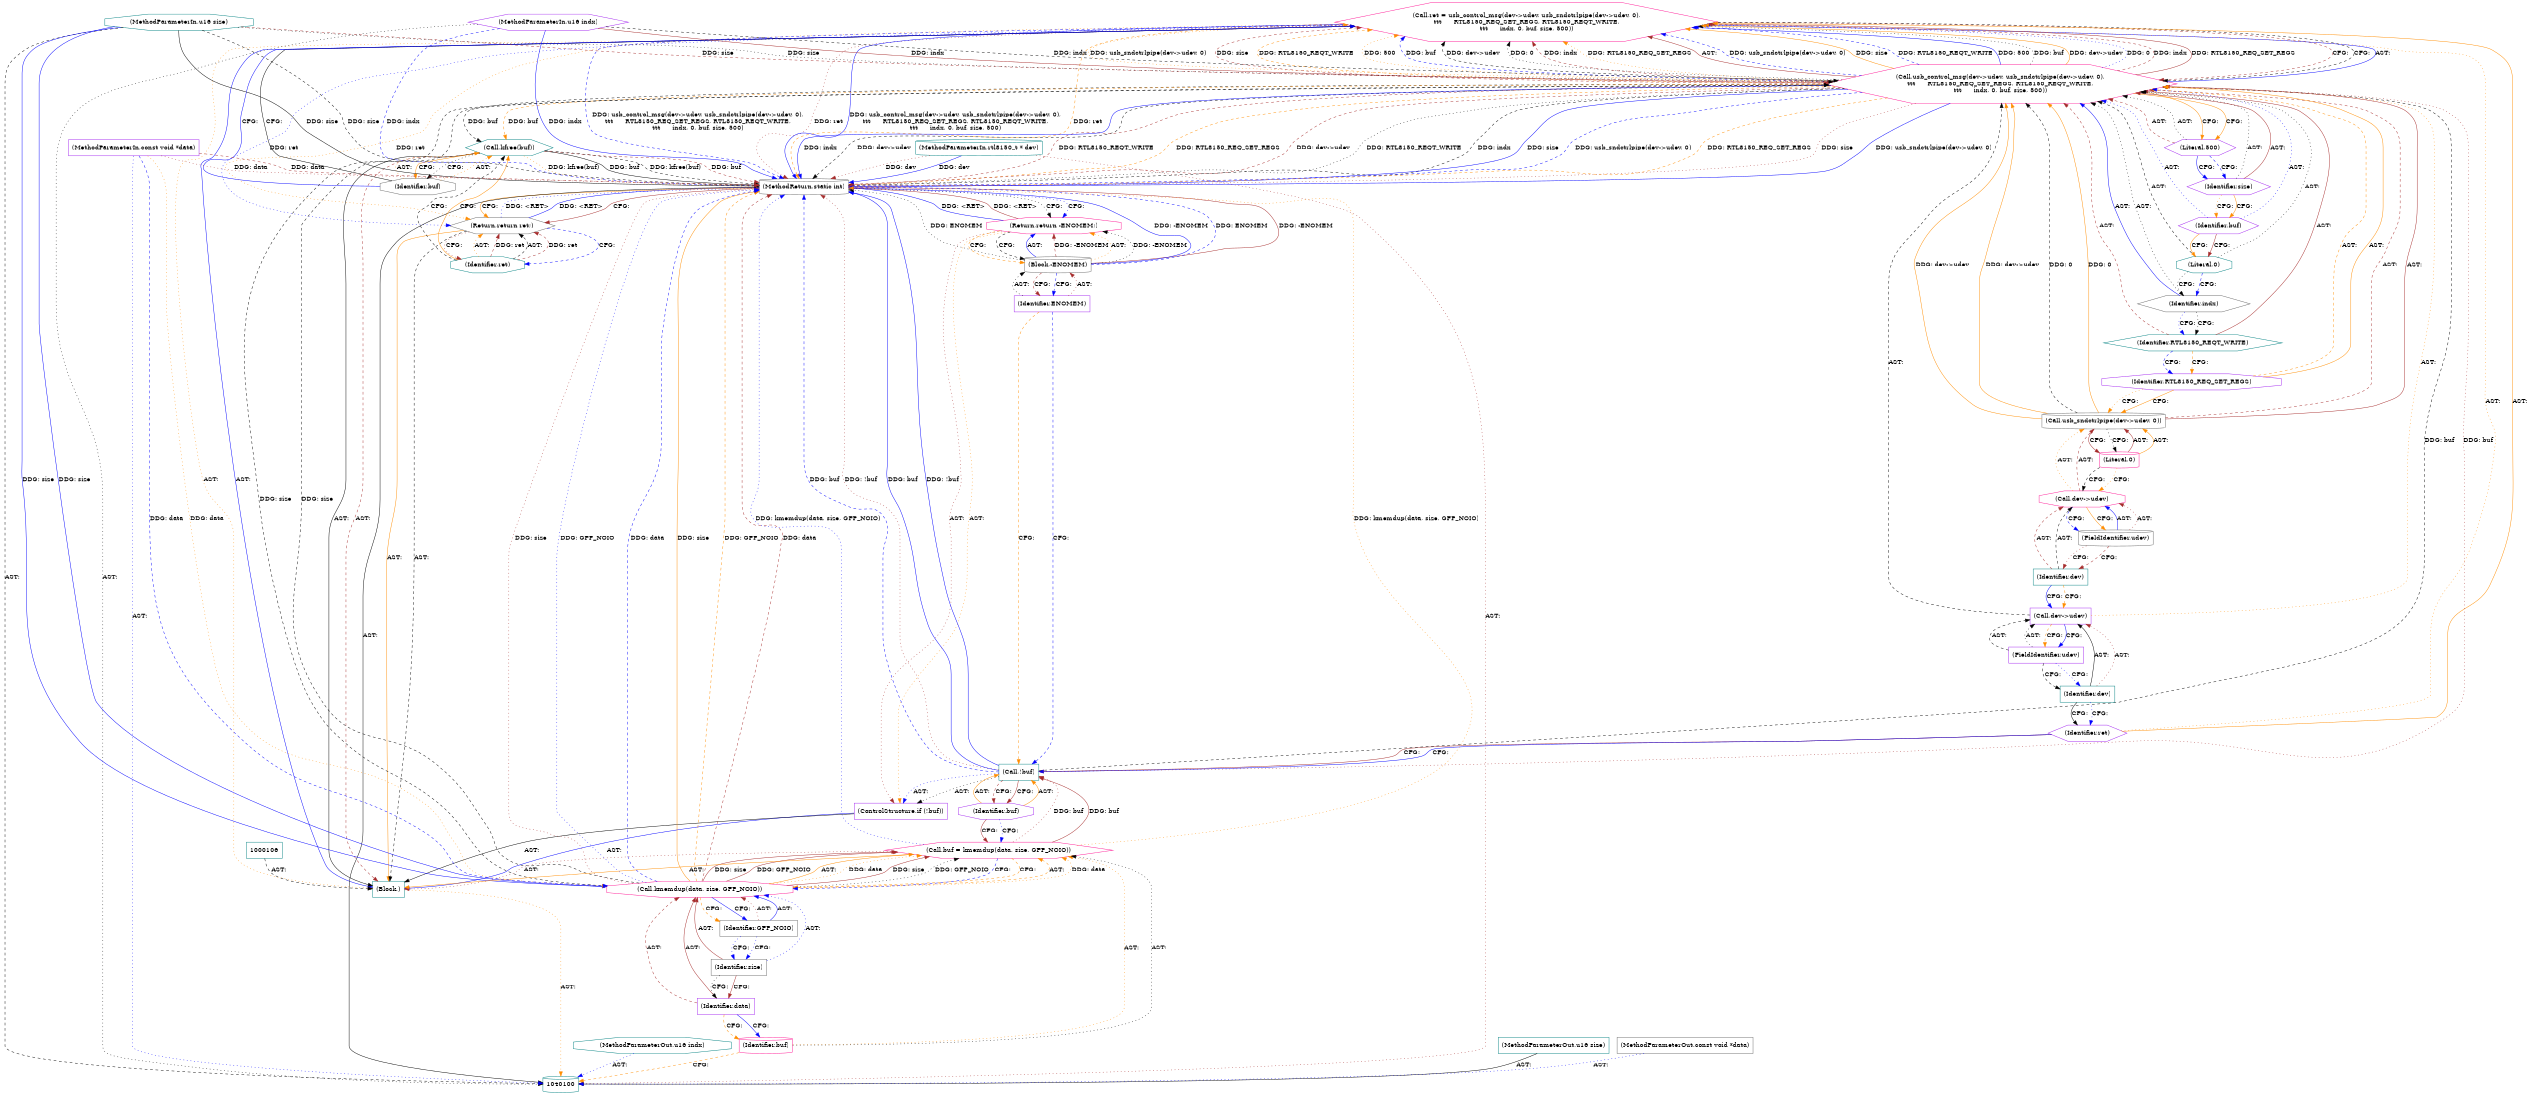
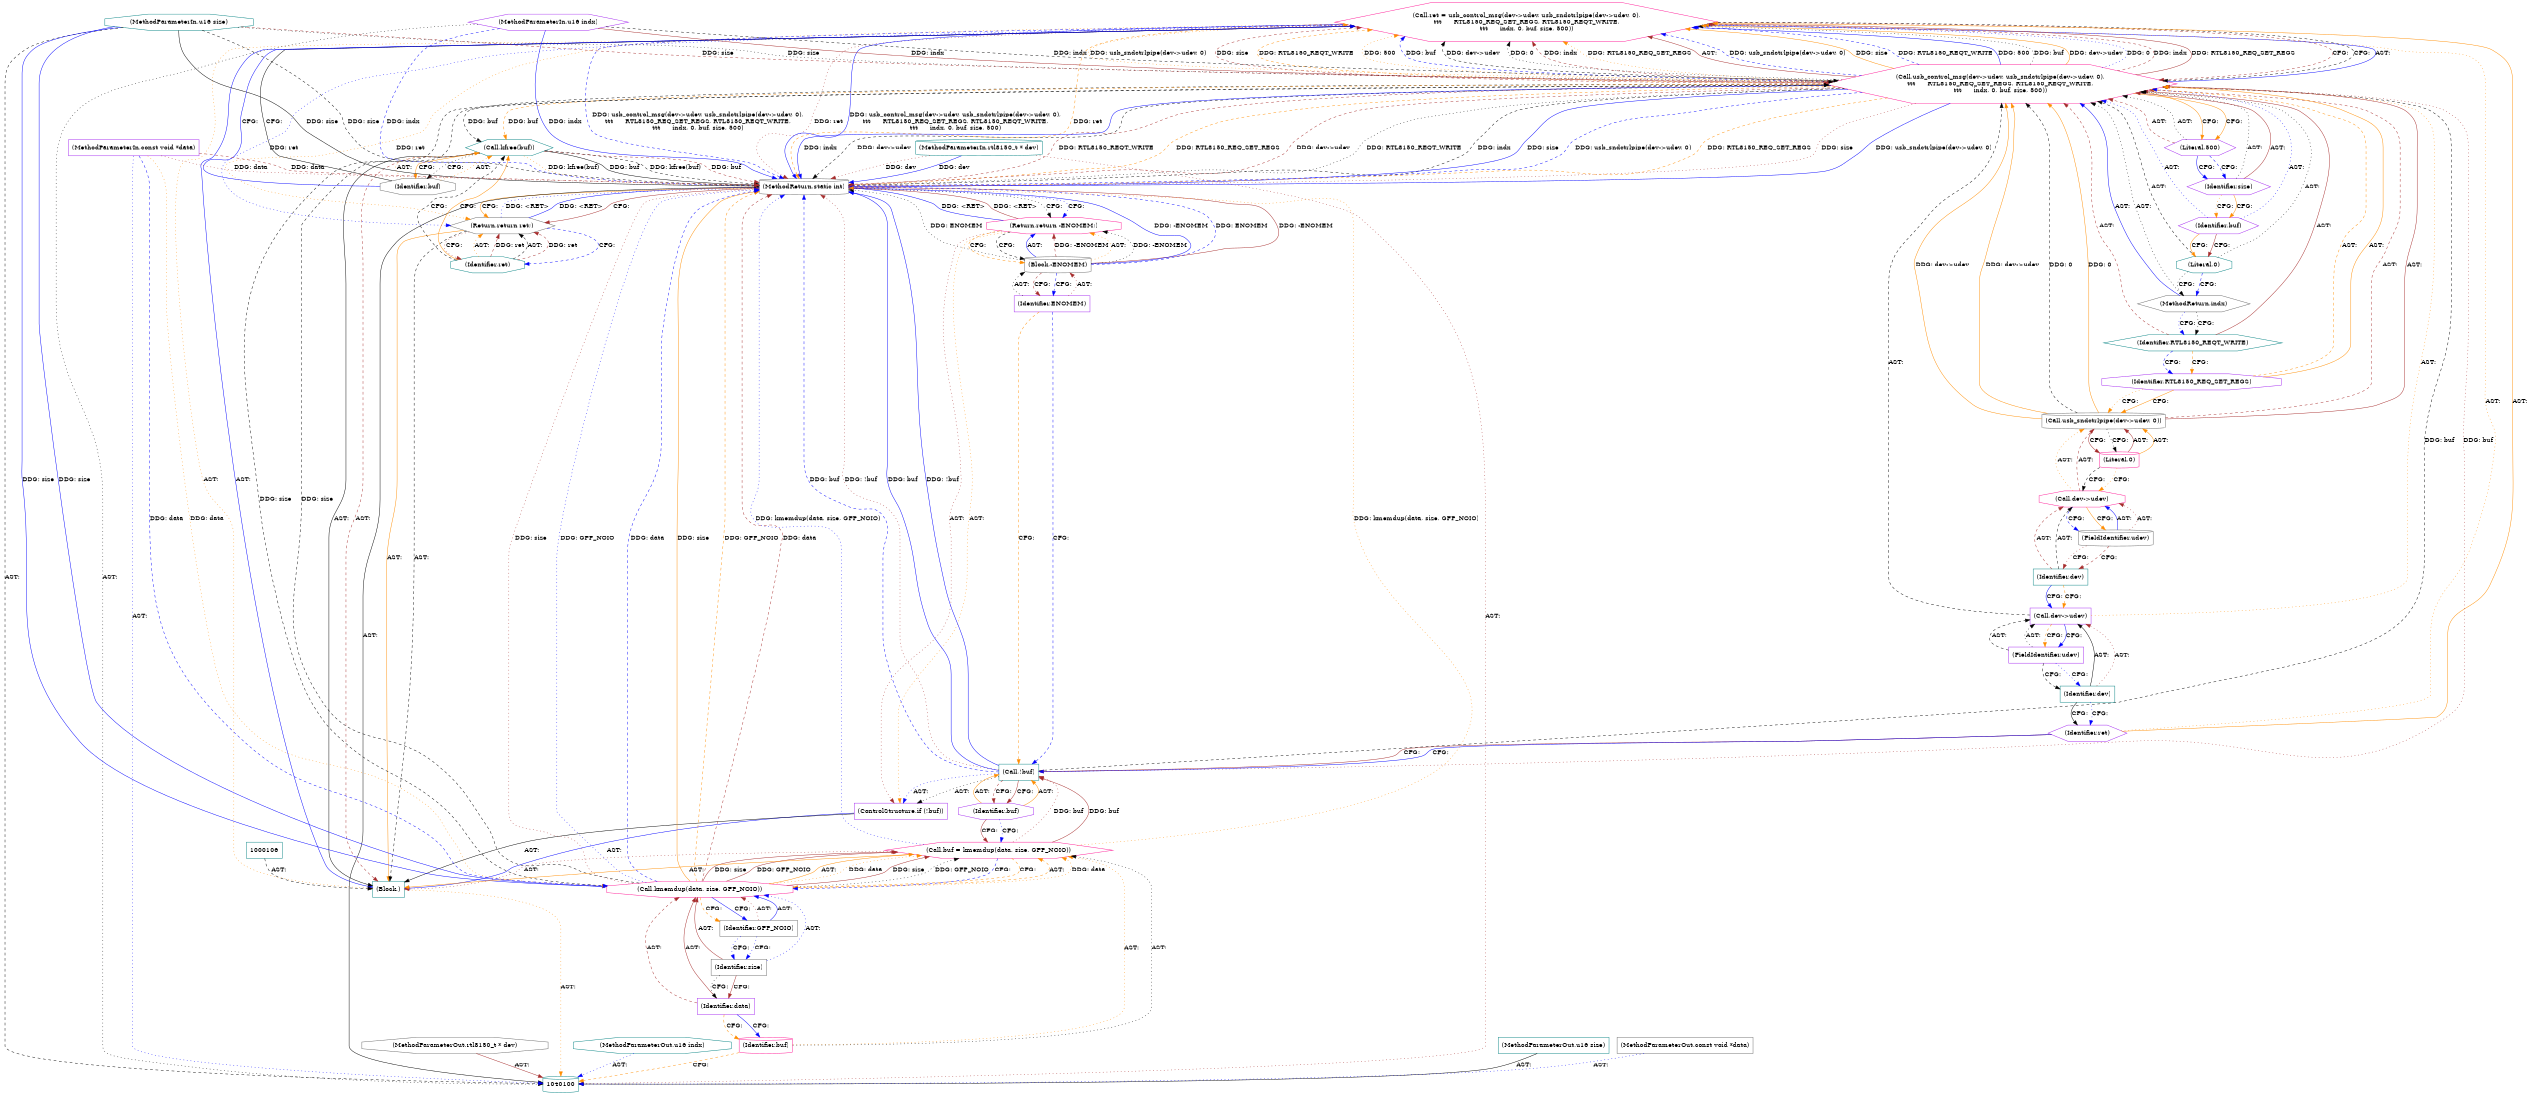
node "(Identifier,indx)": label "(Identifier,indx)" -> "(MethodReturn,indx)"
node "(MethodParameterOut,rtl8150_t * dev)": added
